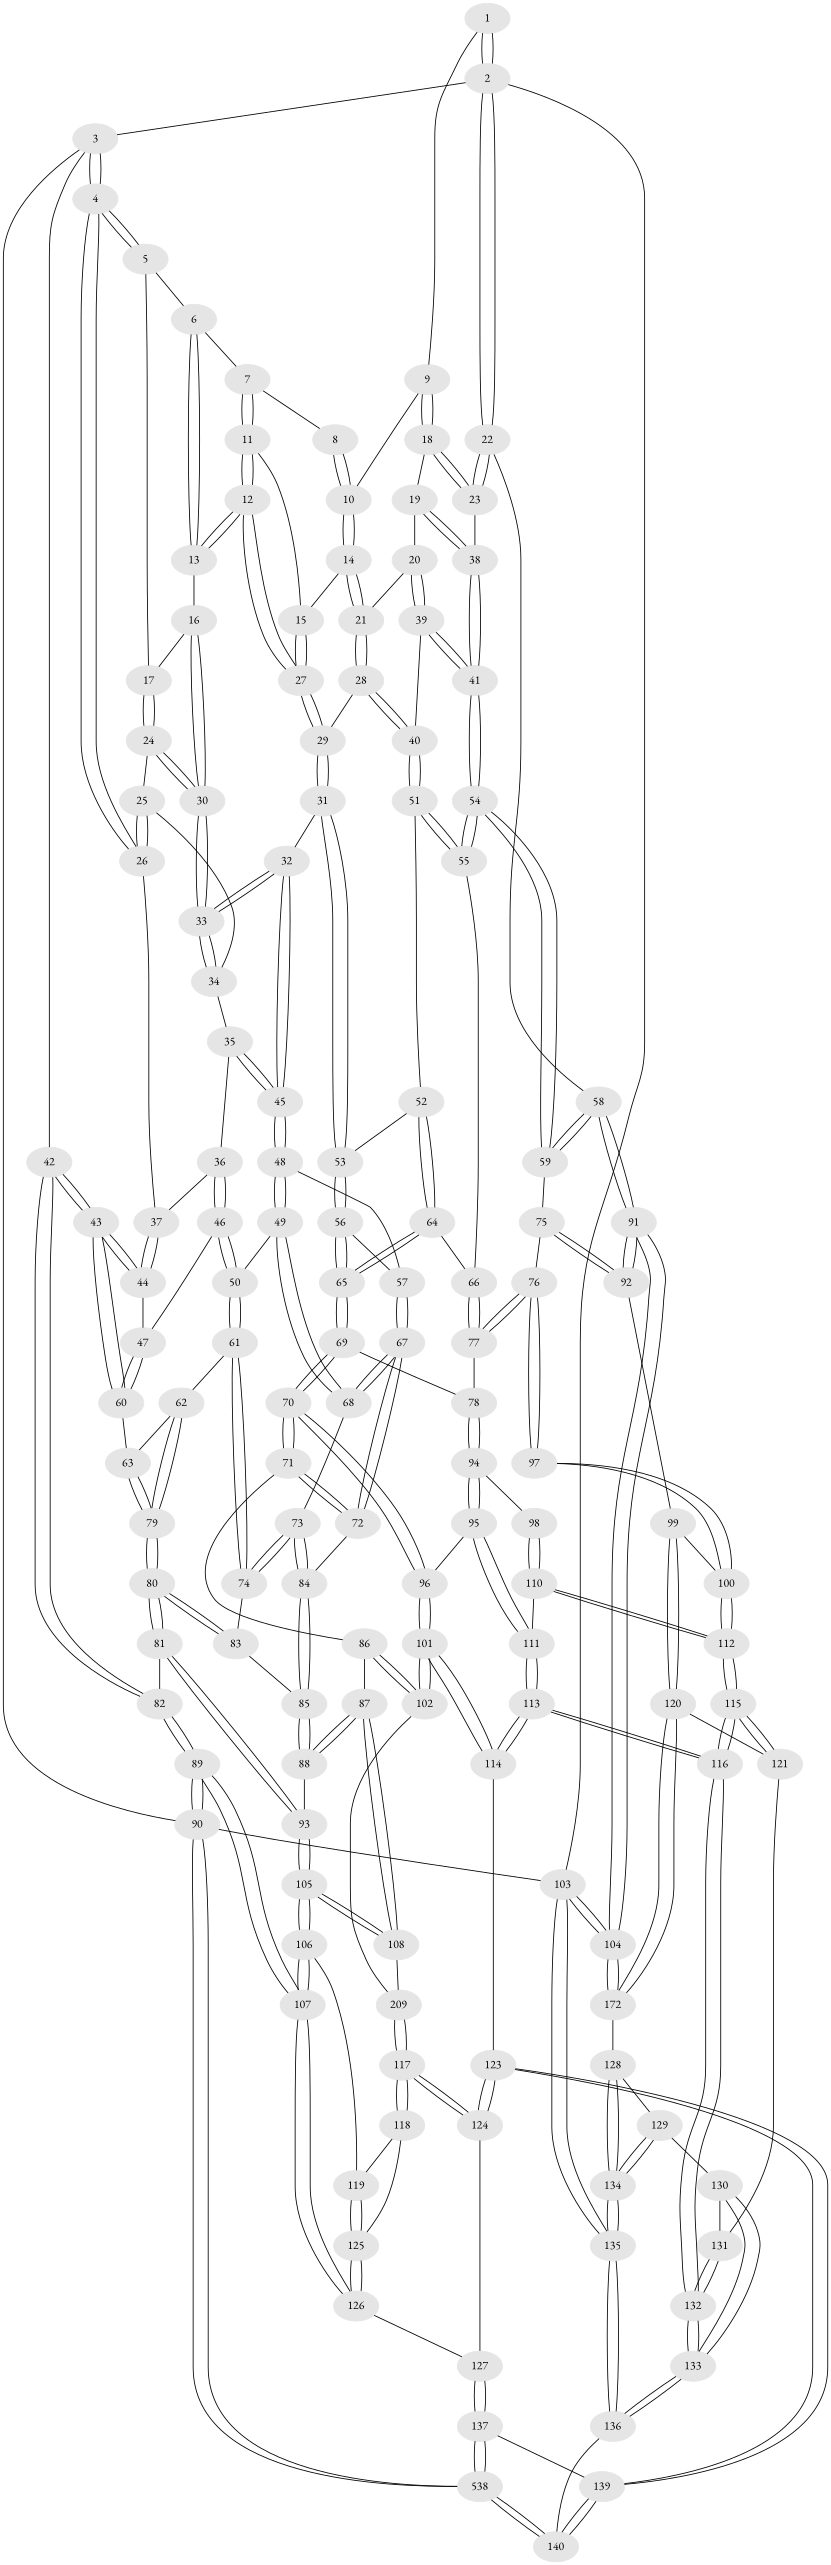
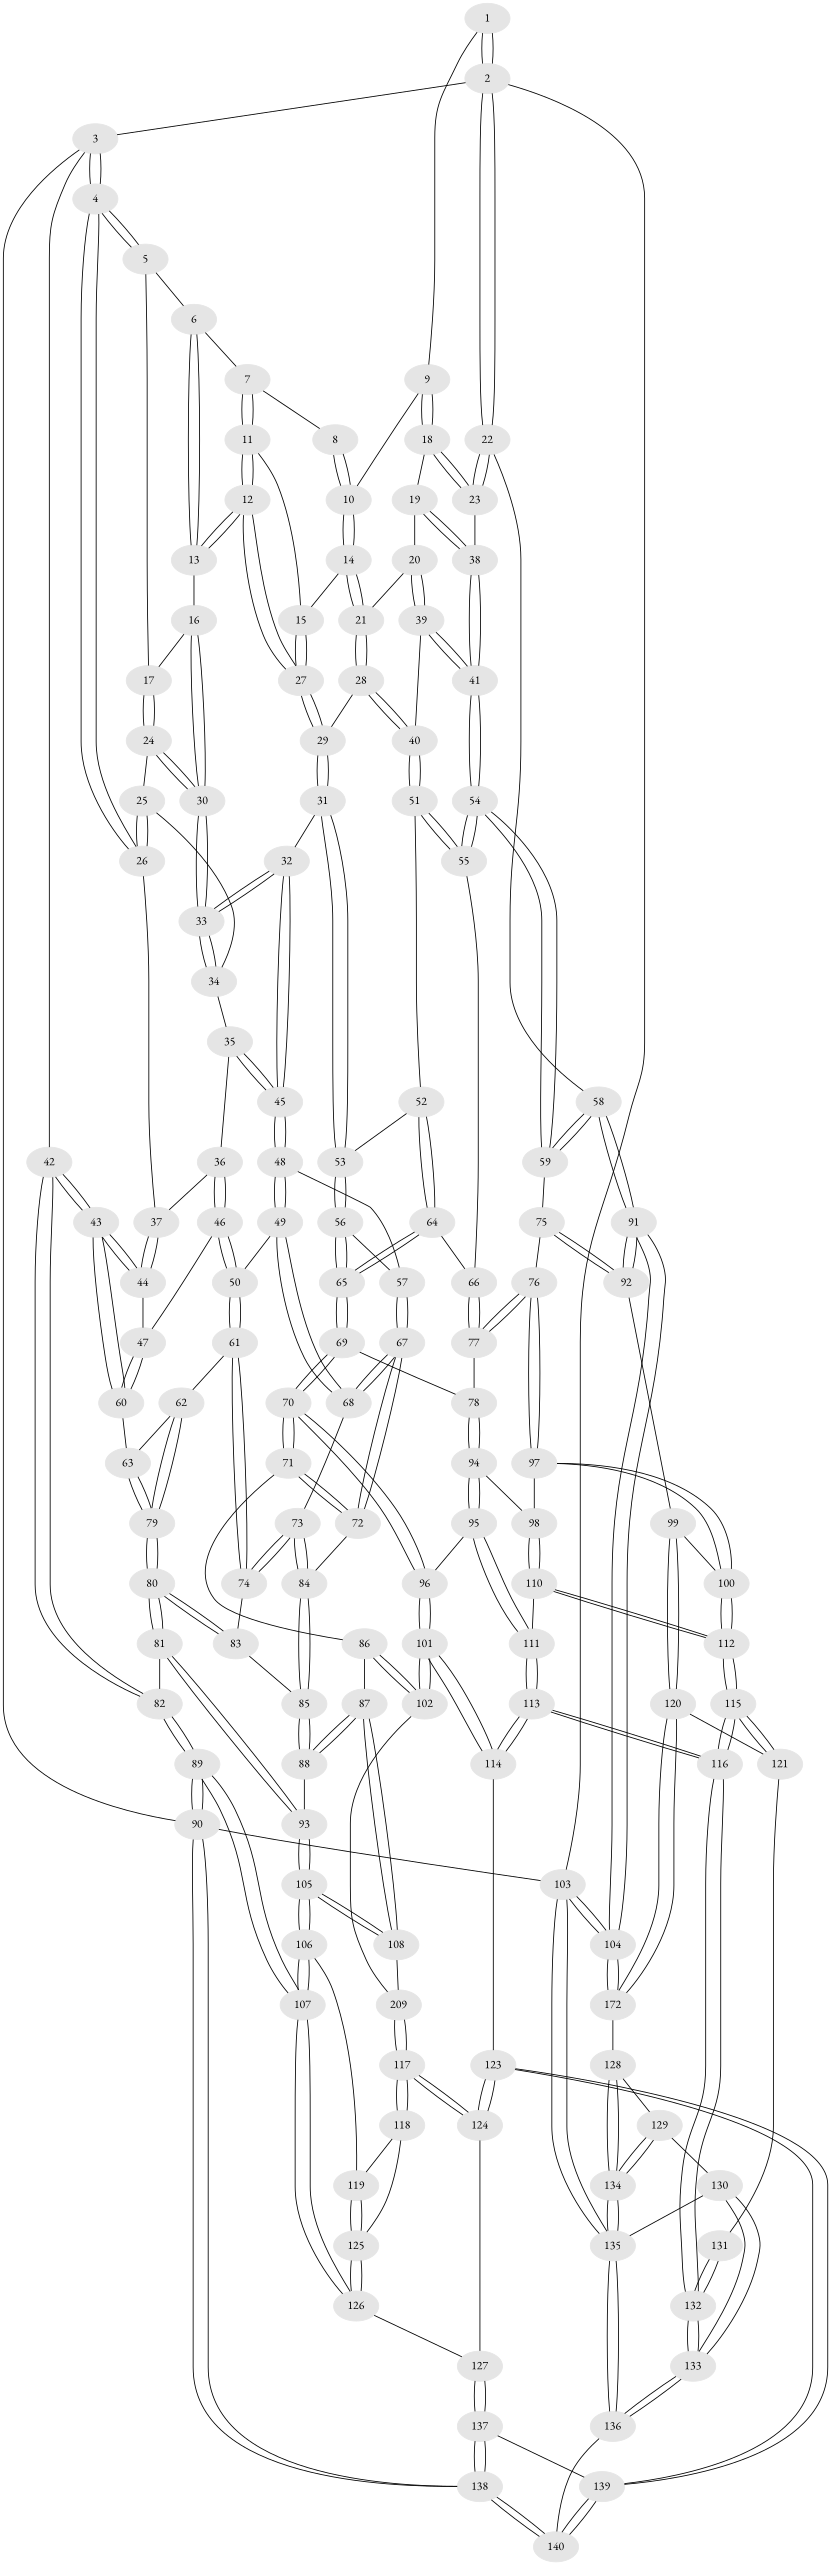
edge "97" -- "98": added
edge "130" -- "131": now "130" -- "135"
node "538": label "538" -> "138"
